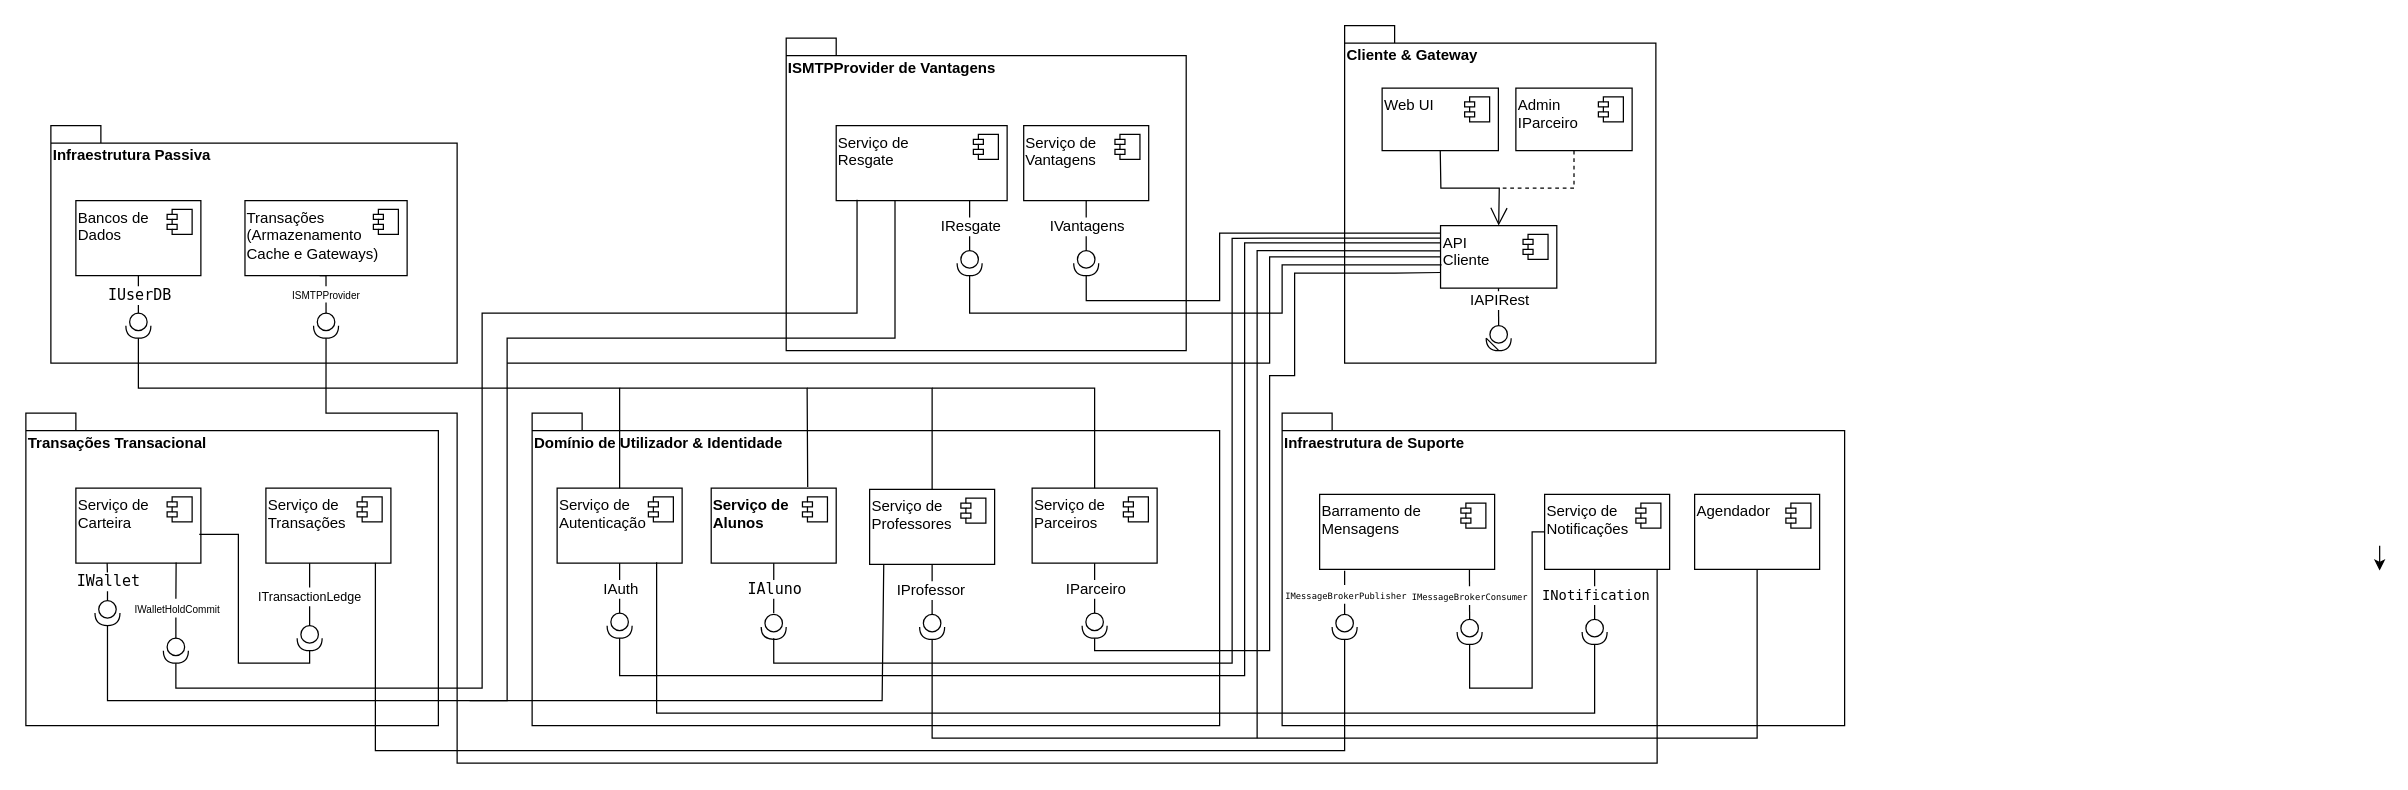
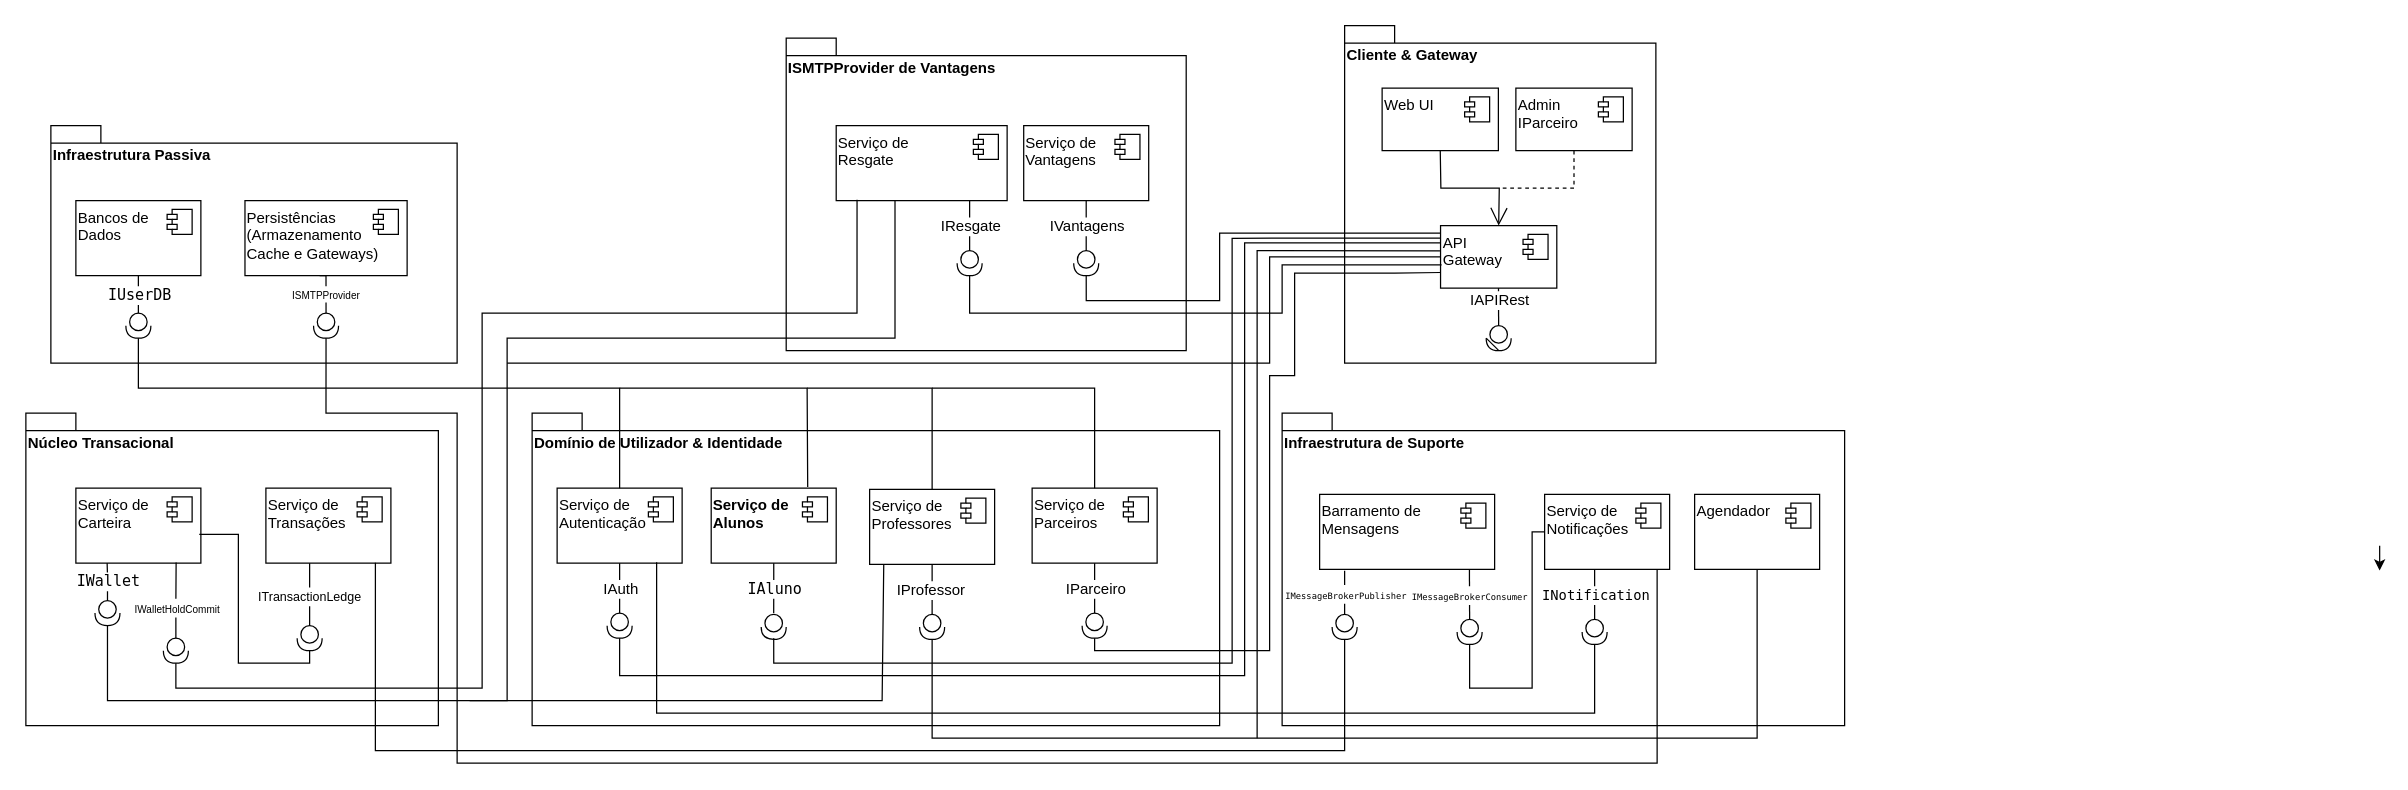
node "Transações (Armazenamento Cache e Gateways)": label "Transações (Armazenamento Cache e Gateways)" -> "Persistências (Armazenamento Cache e Gateways)"
node "API Cliente": label "API Cliente" -> "API Gateway"
node "Transações Transacional": label "Transações Transacional" -> "Núcleo Transacional"
